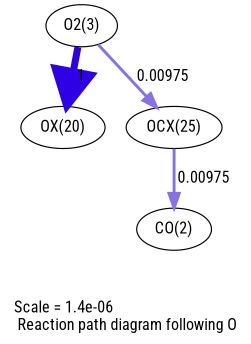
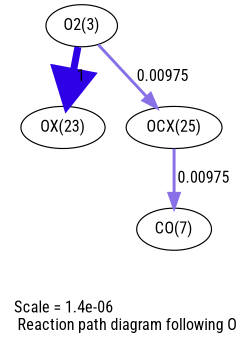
node "OX(20)": label "OX(20)" -> "OX(23)"
node "CO(2)": label "CO(2)" -> "CO(7)"
